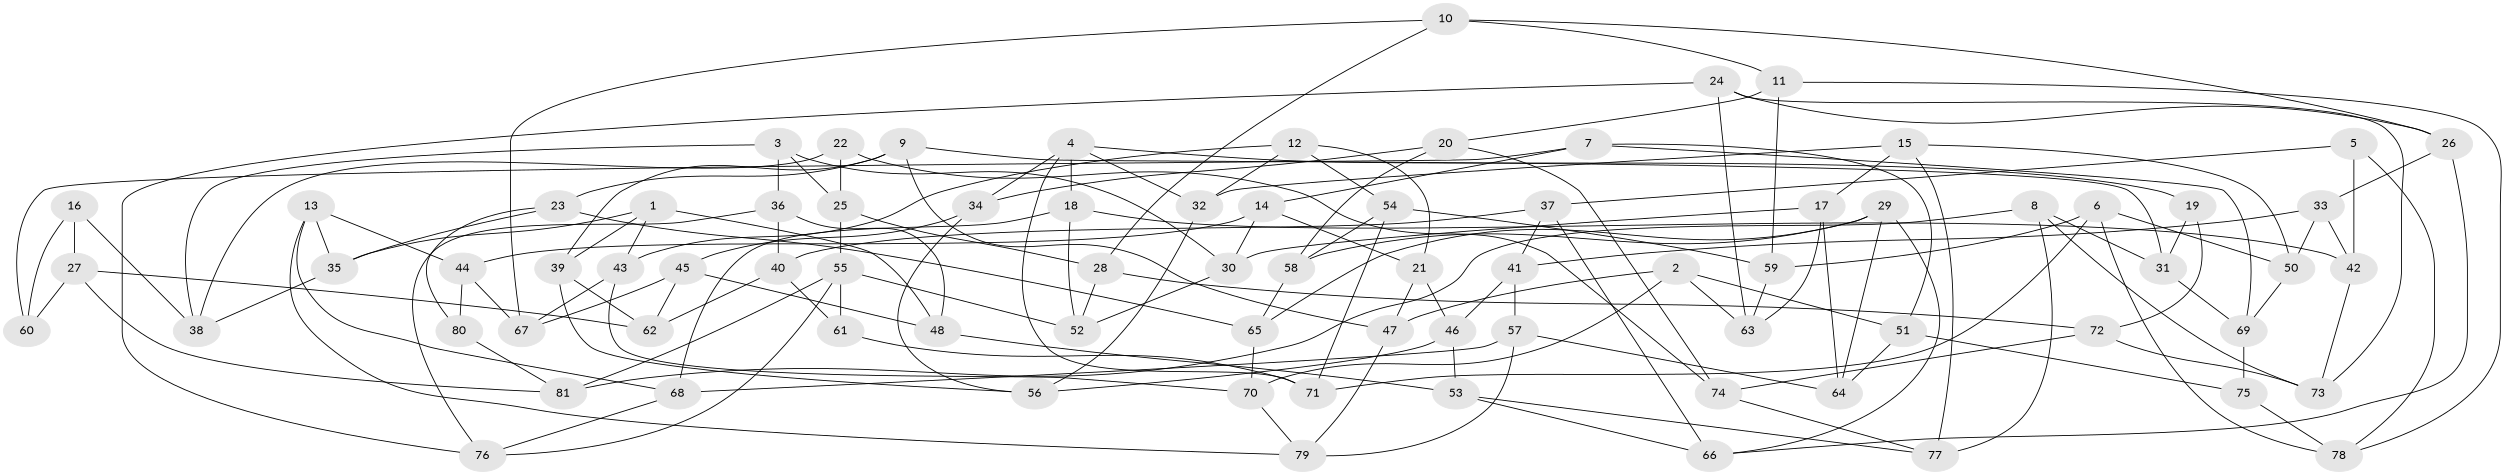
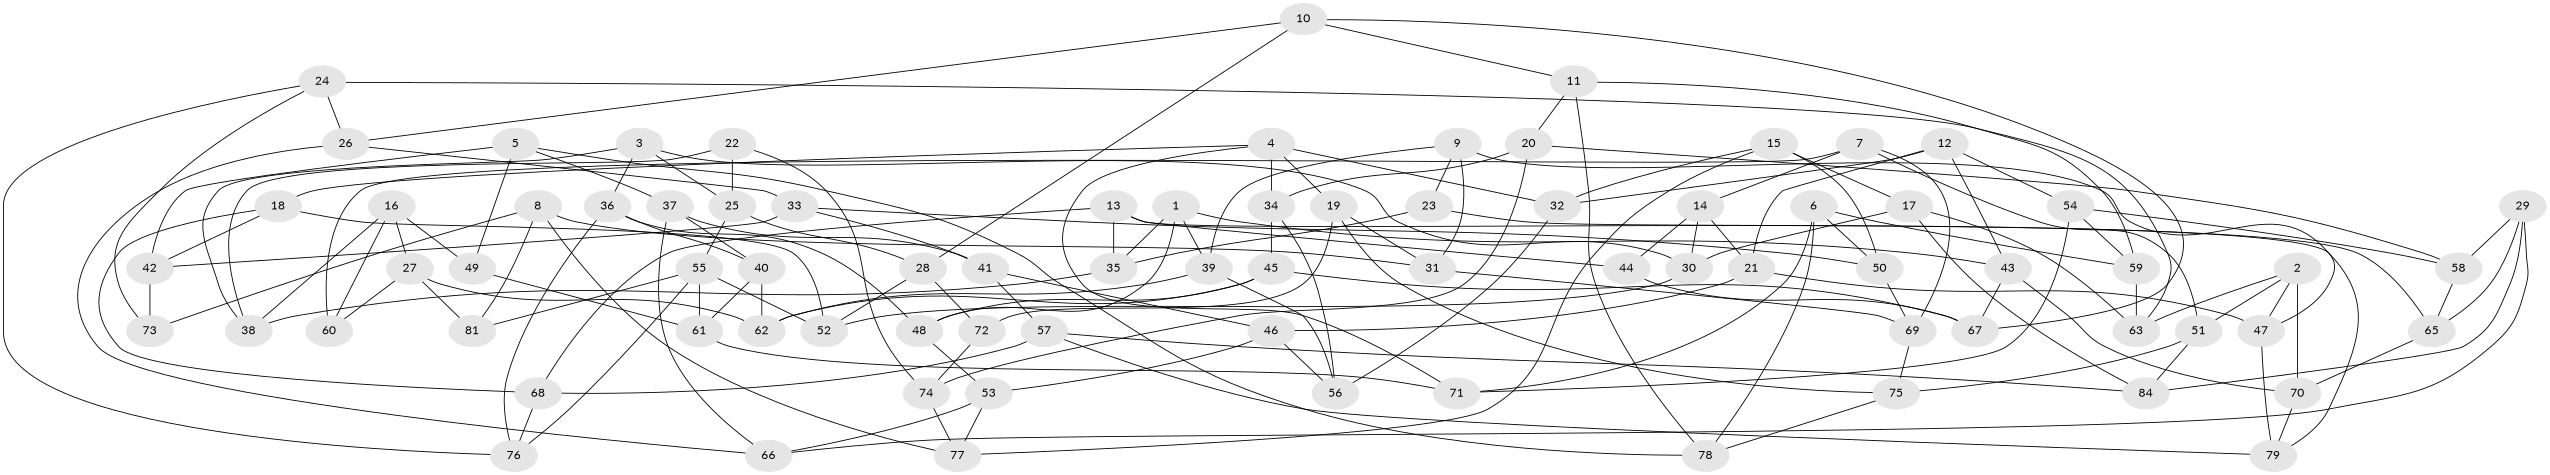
node "49": added
node "80": removed
edge "19" -- "75": added
edge "72" -- "73": removed
node "64": label "64" -> "84"
